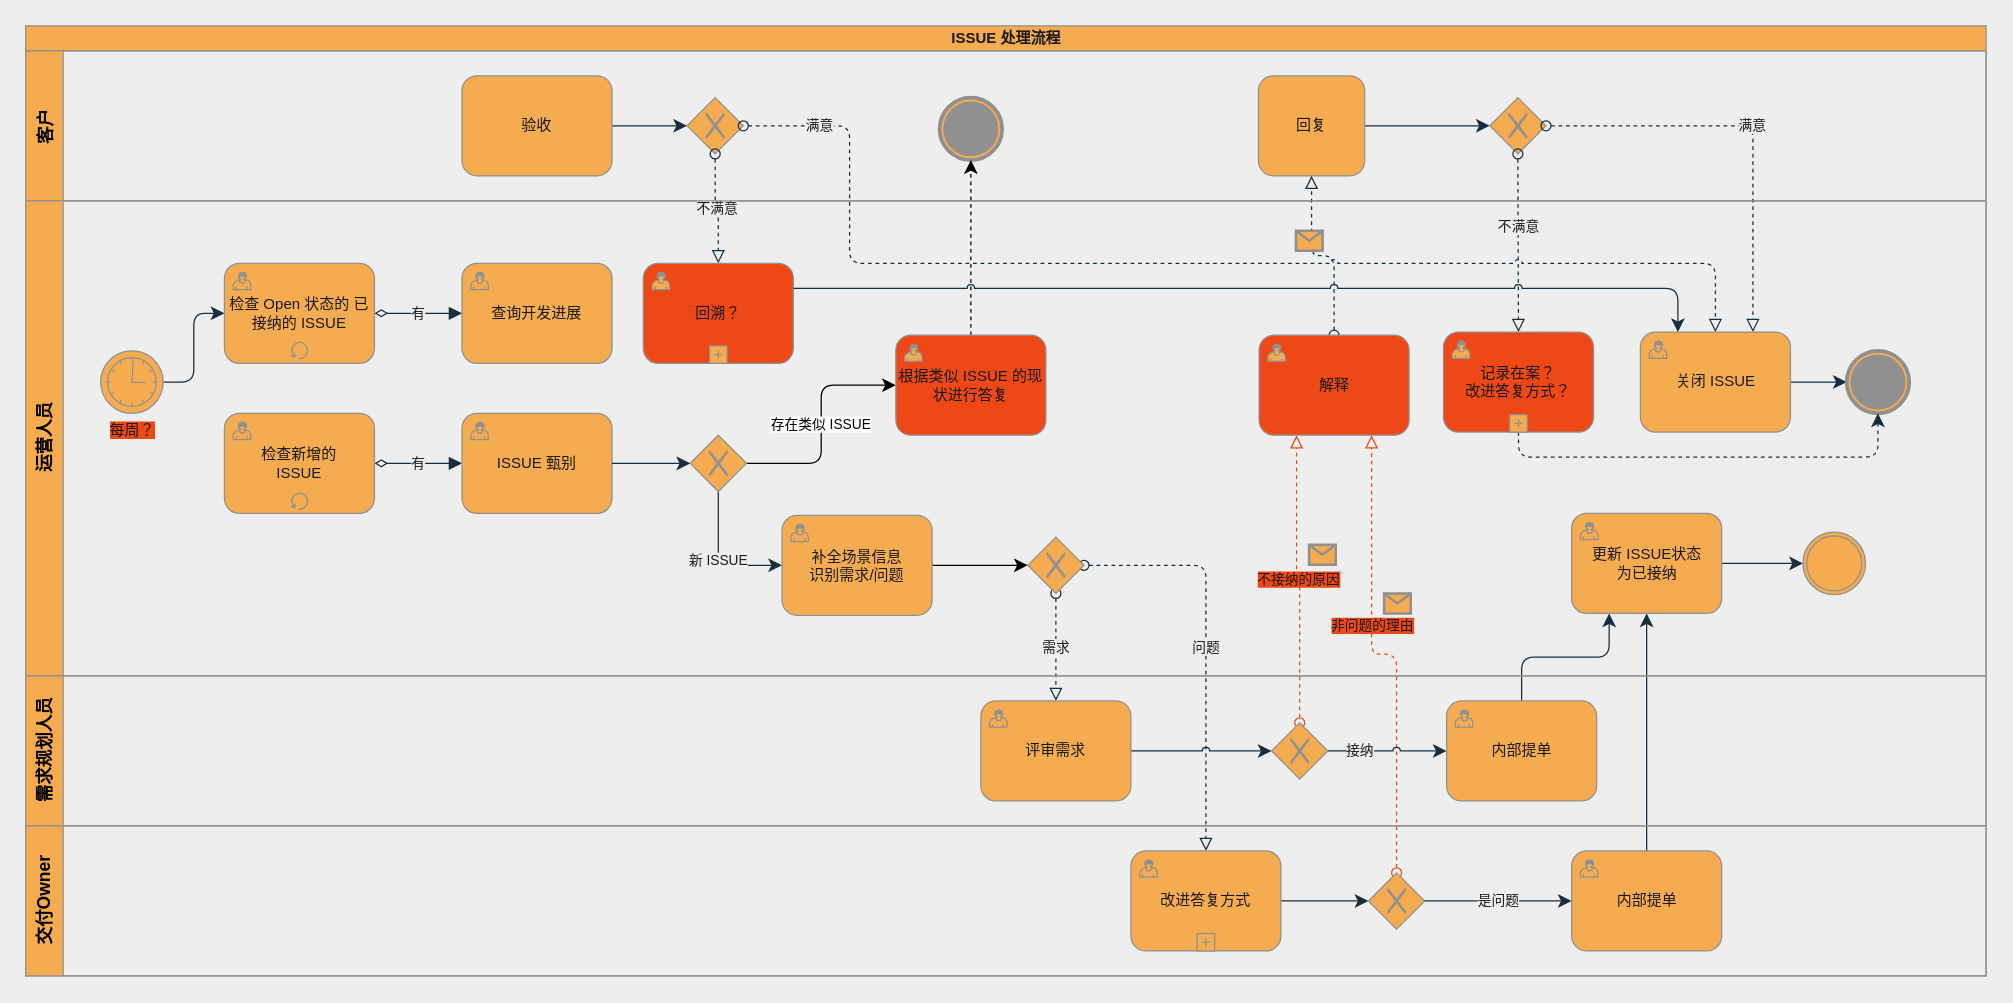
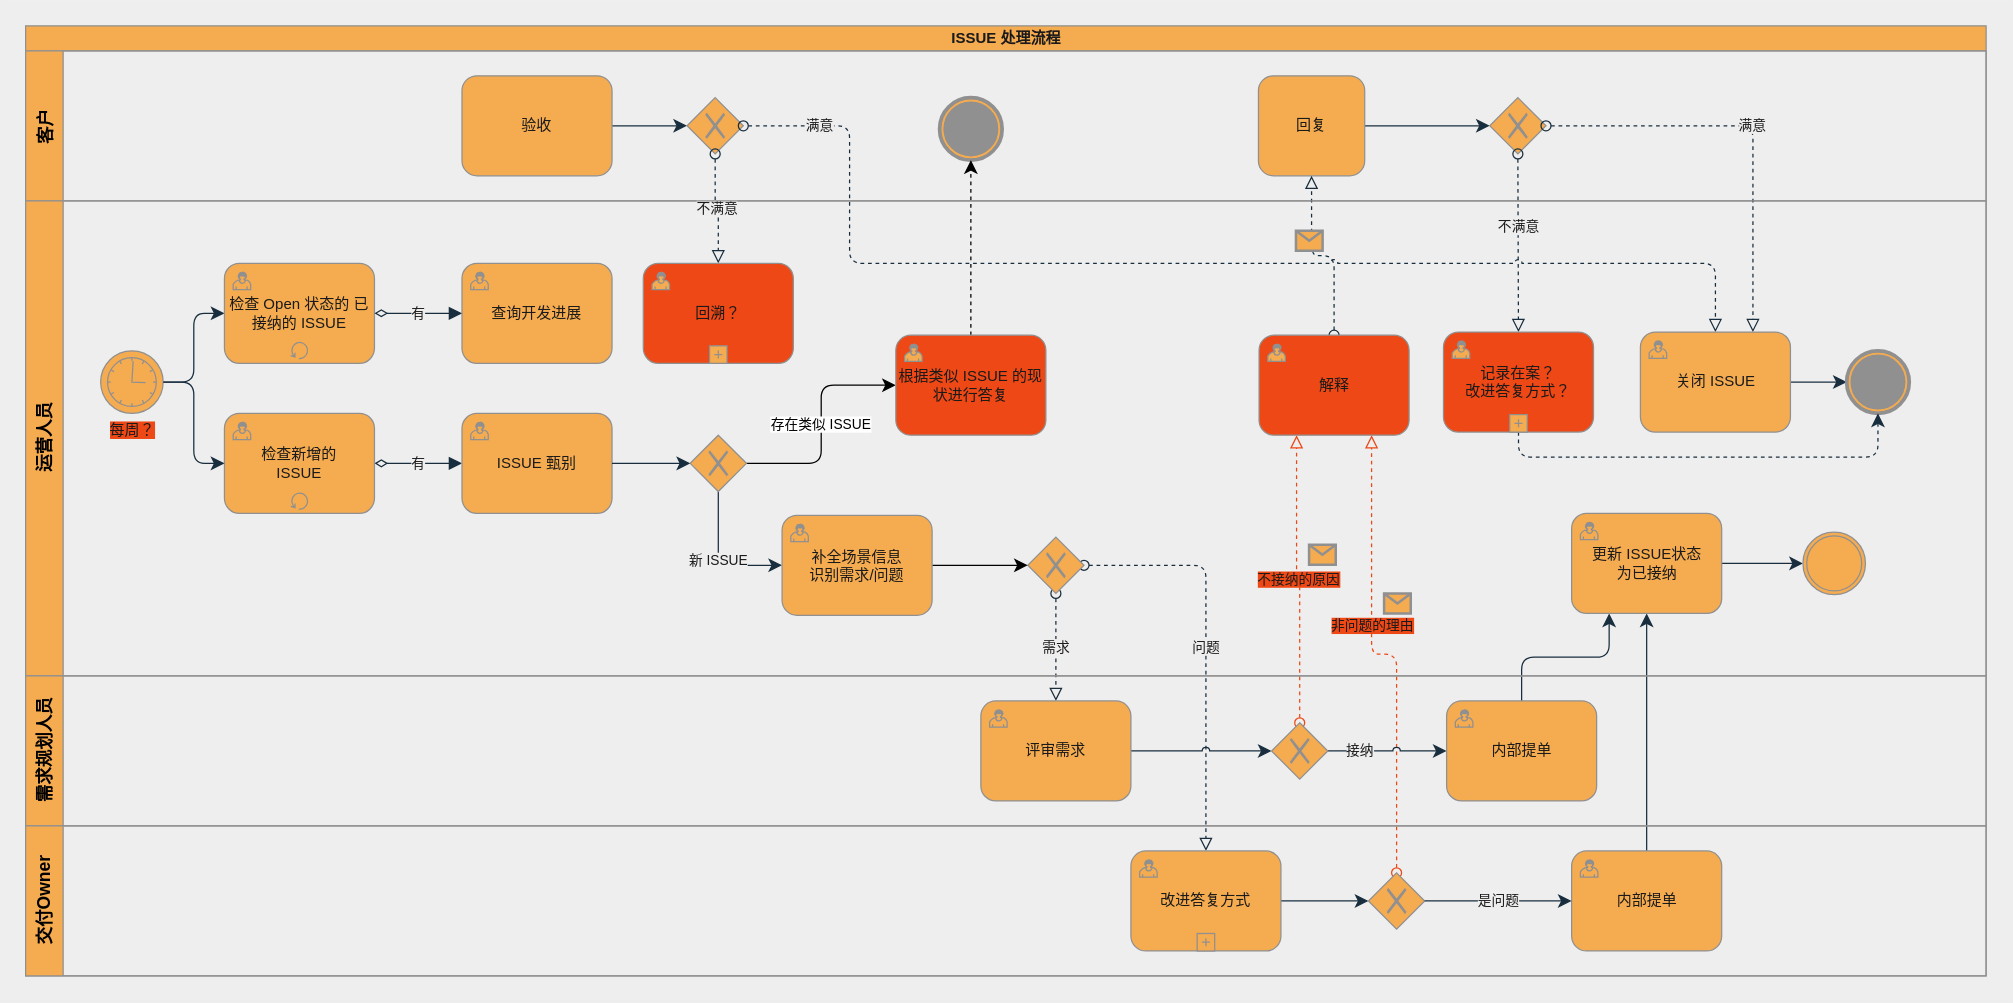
edge "回溯？" -> "关闭 ISSUE": removed
edge "每周？" -> "检查新增的 ISSUE": added
